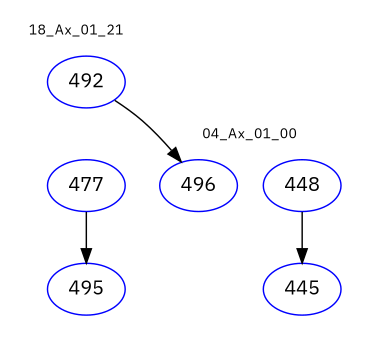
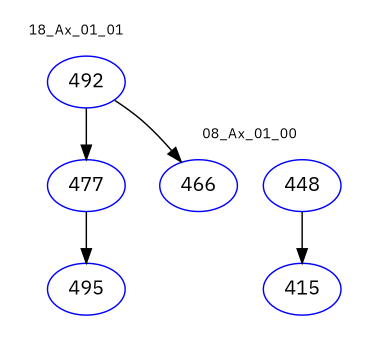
cluster "18_Ax_01_21": label "18_Ax_01_21" -> "18_Ax_01_01"
edge "492" -> "477": added
cluster "04_Ax_01_00": label "04_Ax_01_00" -> "08_Ax_01_00"
node "496": label "496" -> "466"
node "445": label "445" -> "415"
